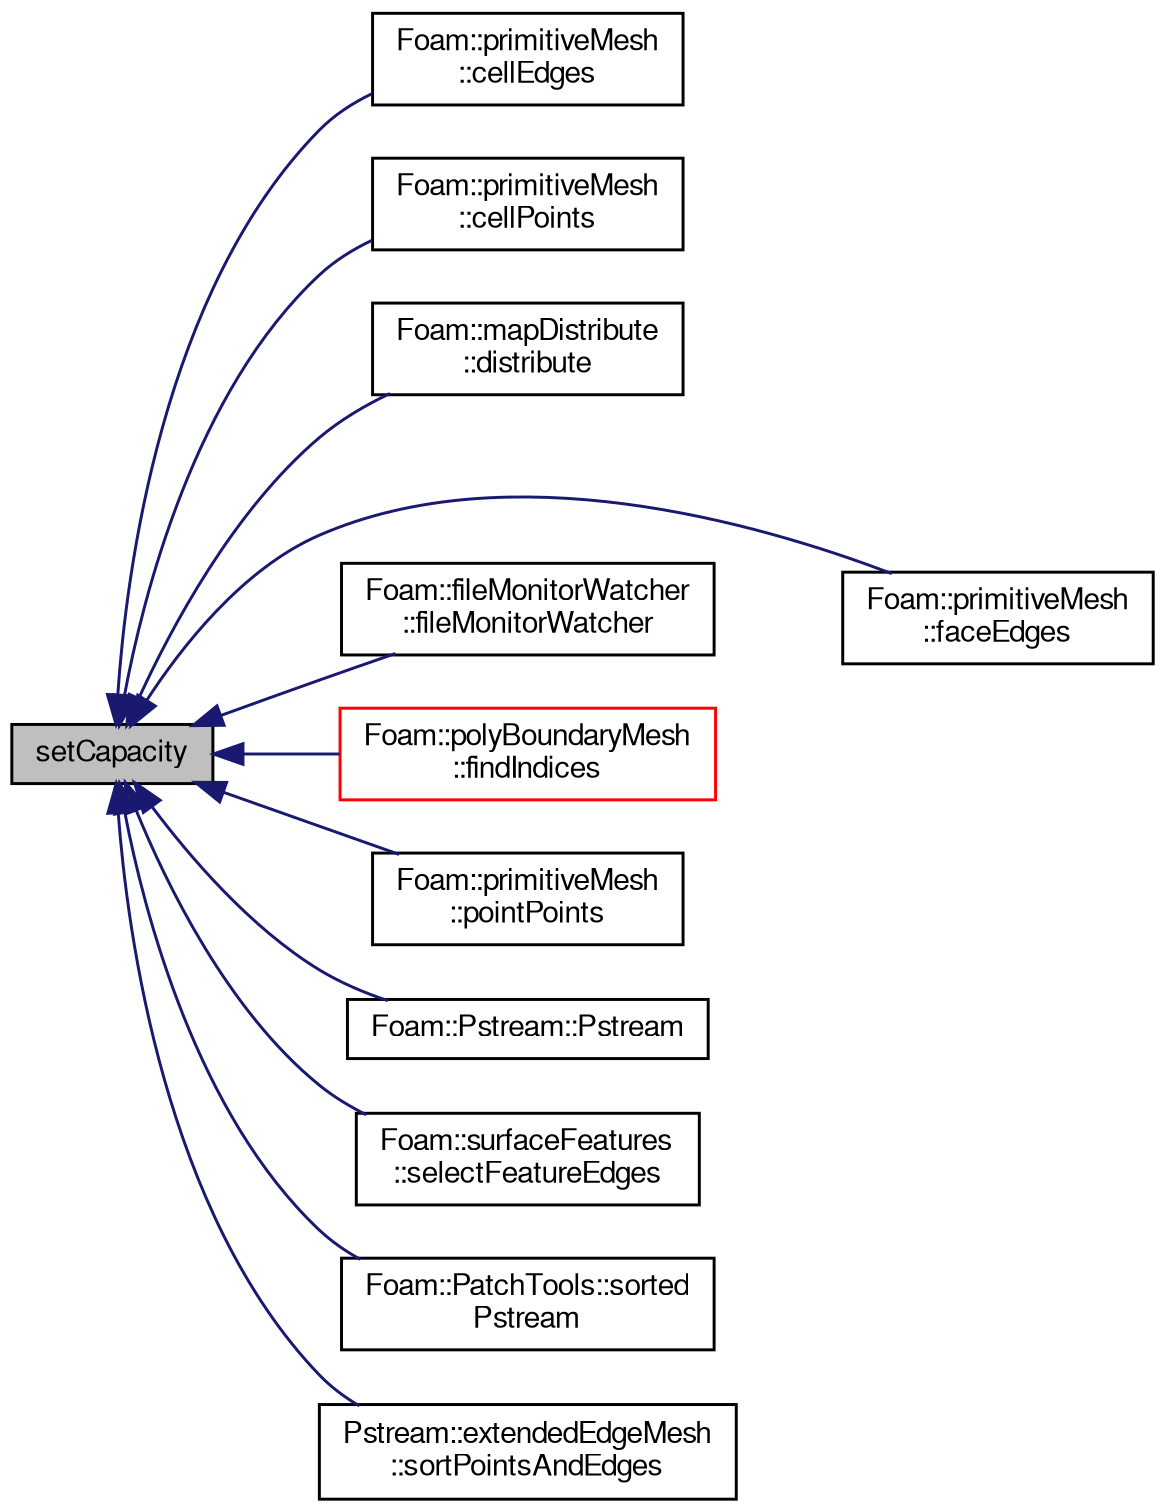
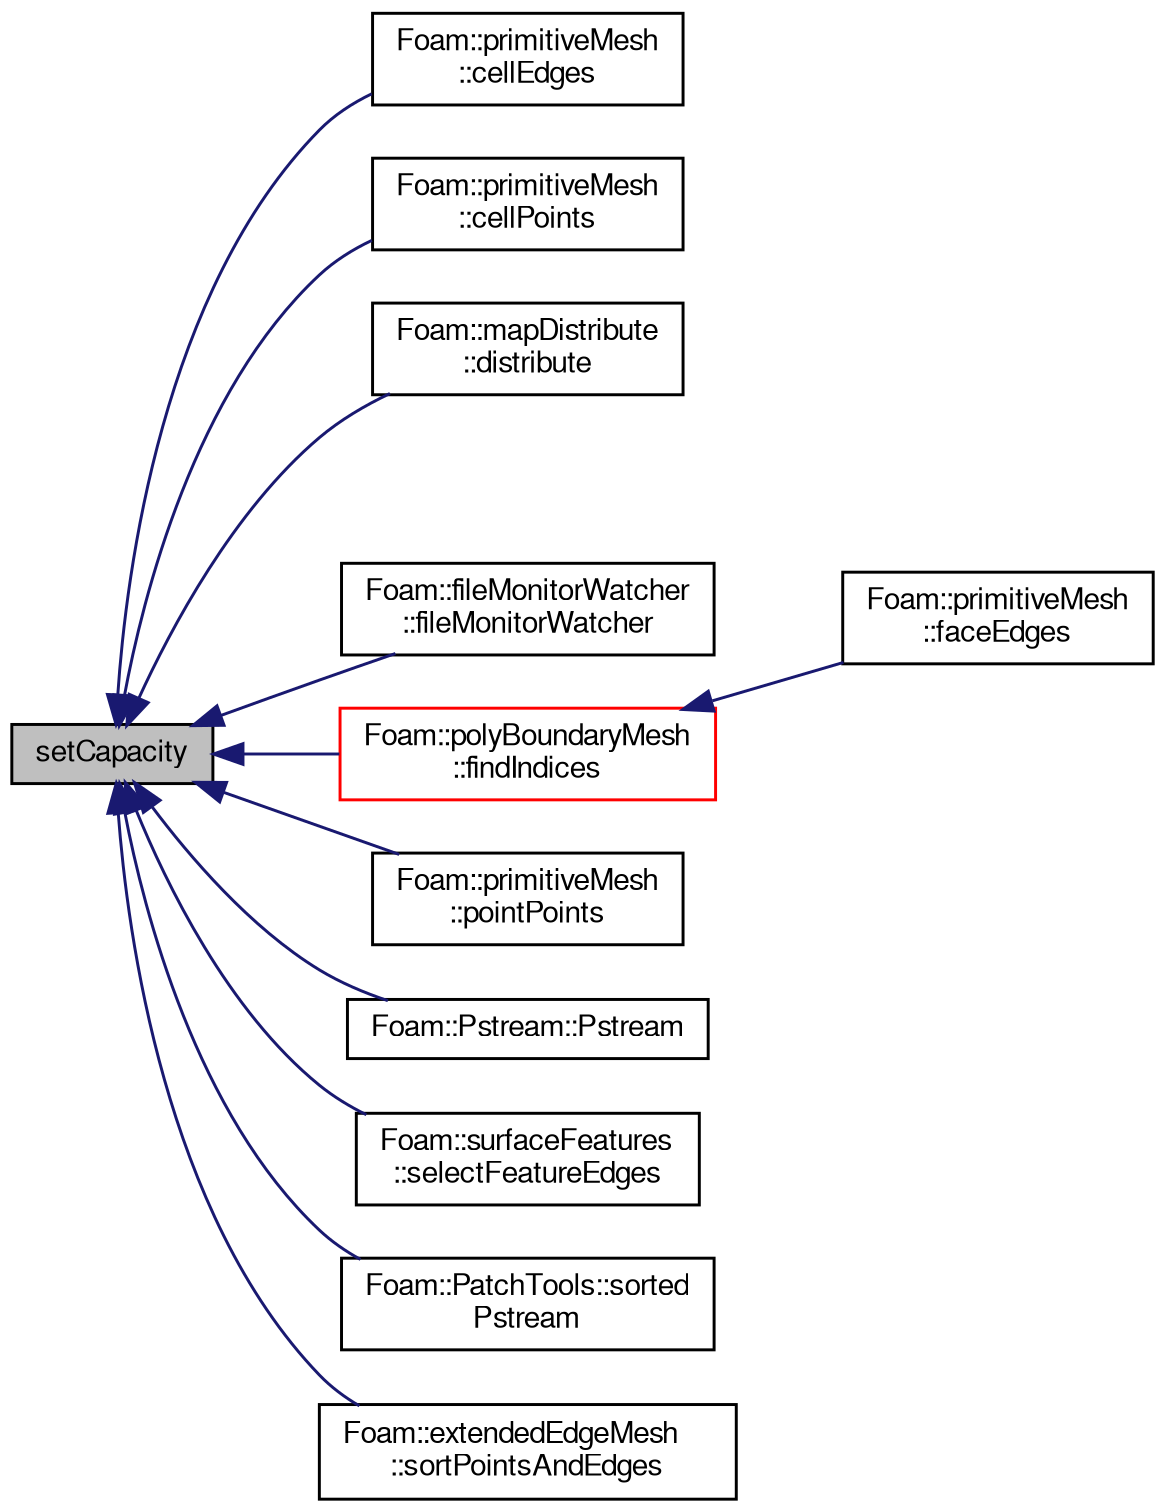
edge "Foam::primitiveMesh ::faceEdges" -> "setCapacity": now "Foam::primitiveMesh ::faceEdges" -> "Foam::polyBoundaryMesh ::findIndices"
node "Pstream::extendedEdgeMesh ::sortPointsAndEdges": label "Pstream::extendedEdgeMesh ::sortPointsAndEdges" -> "Foam::extendedEdgeMesh ::sortPointsAndEdges"
